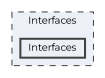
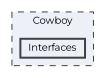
cluster "Interfaces": label "Interfaces" -> "Cowboy"
